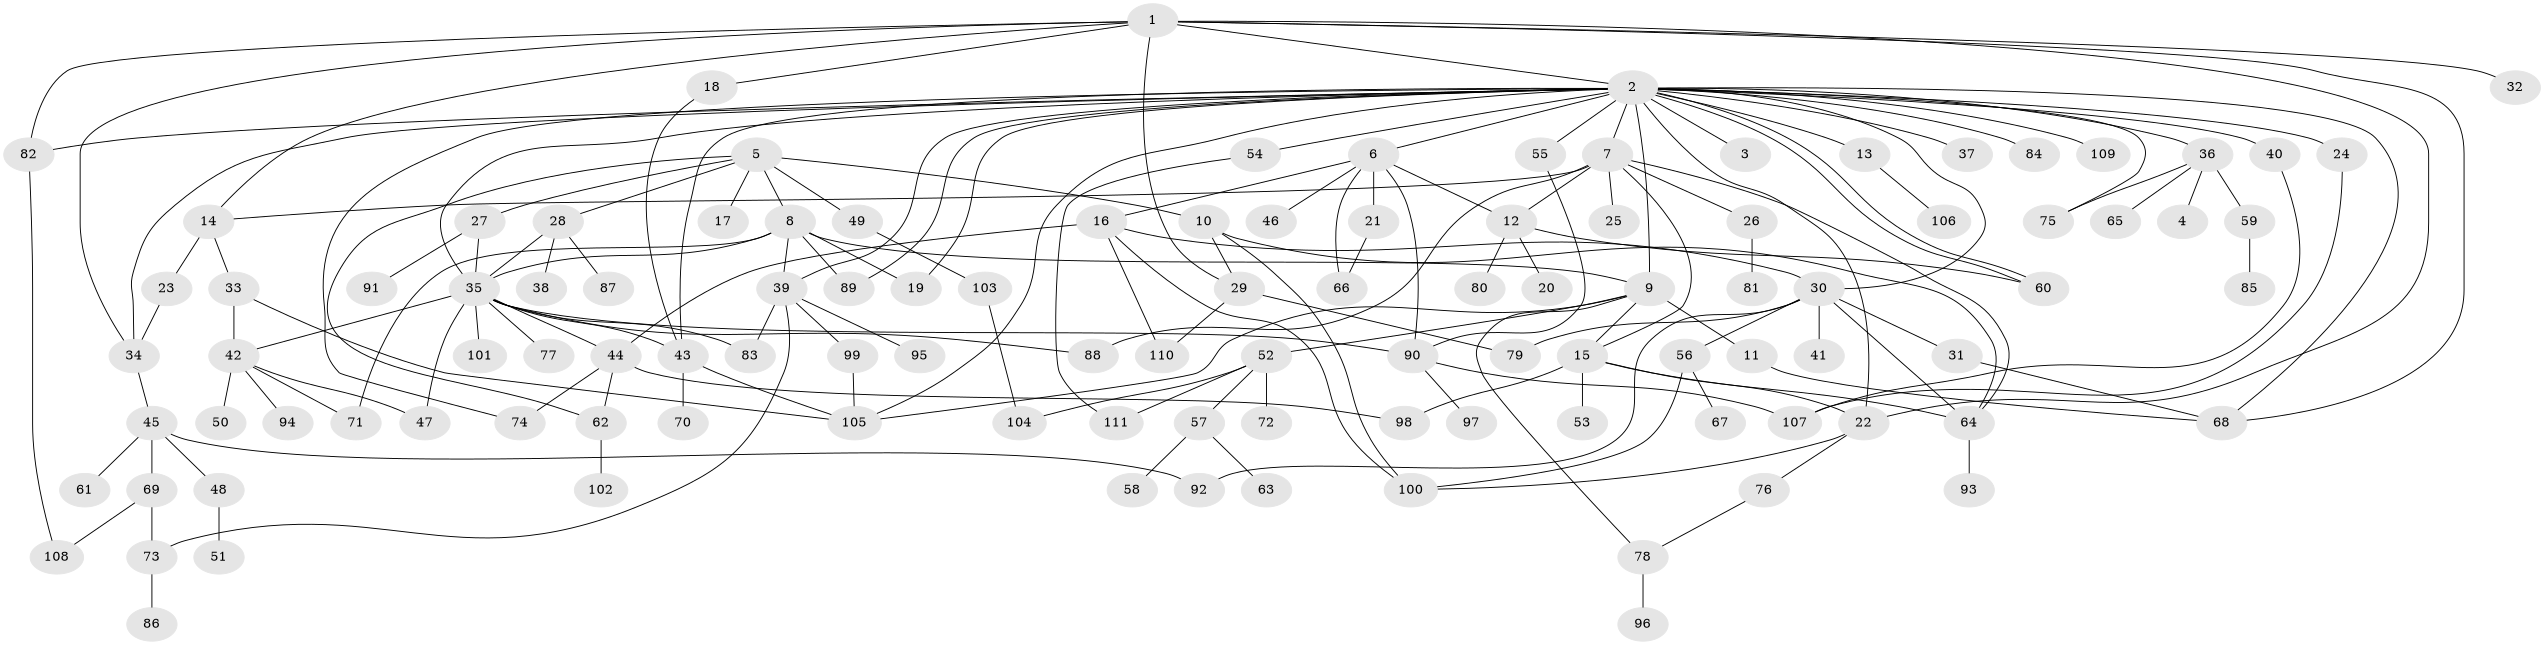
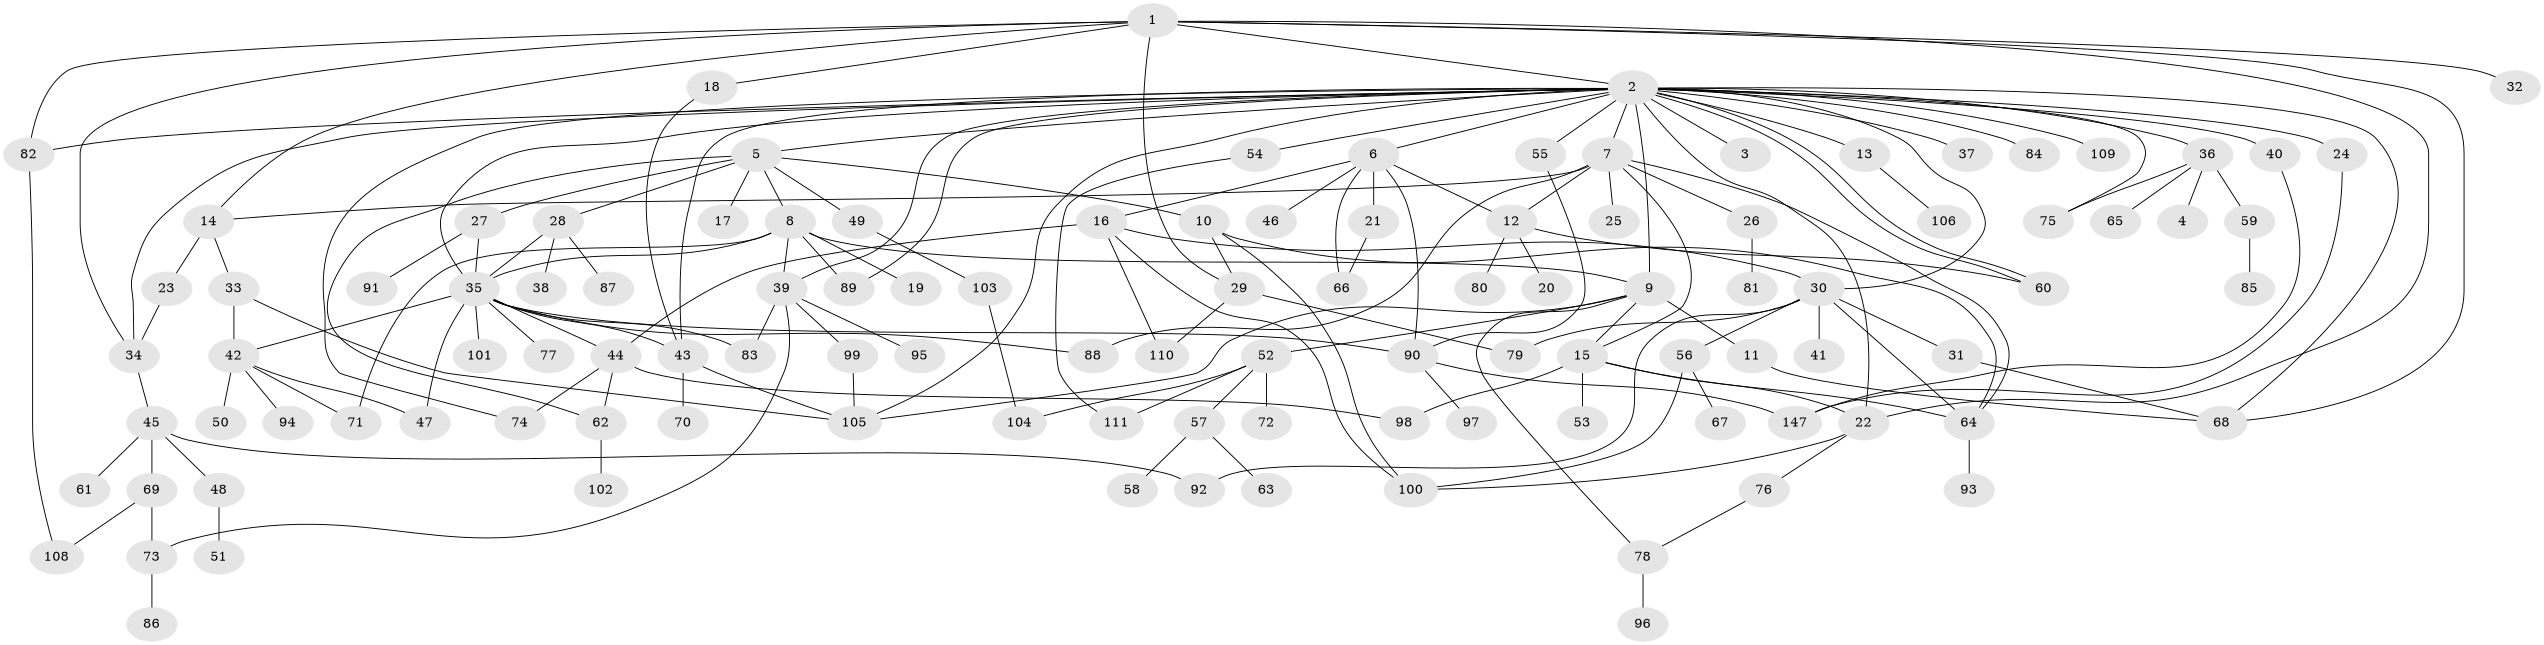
edge "2" -- "19": now "2" -- "5"
node "107": label "107" -> "147"
